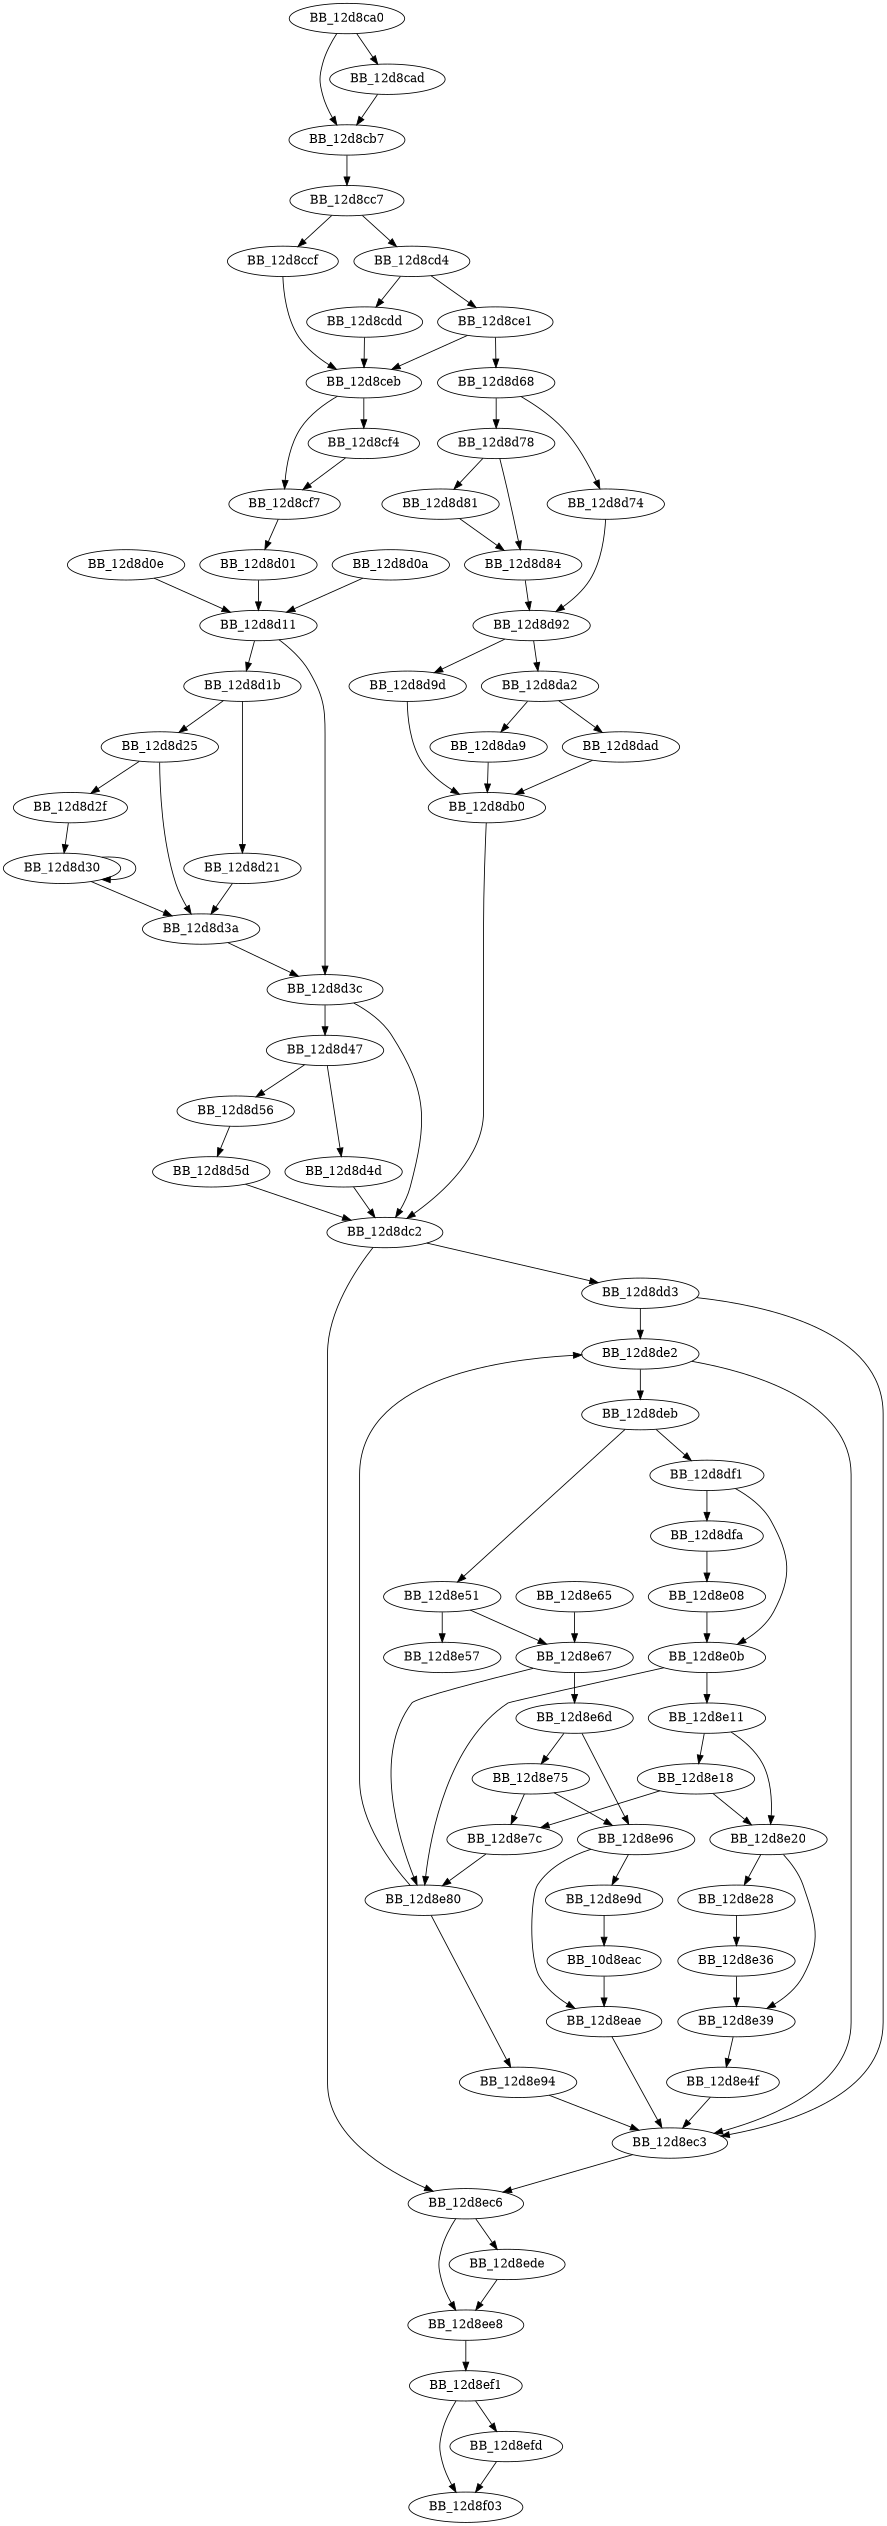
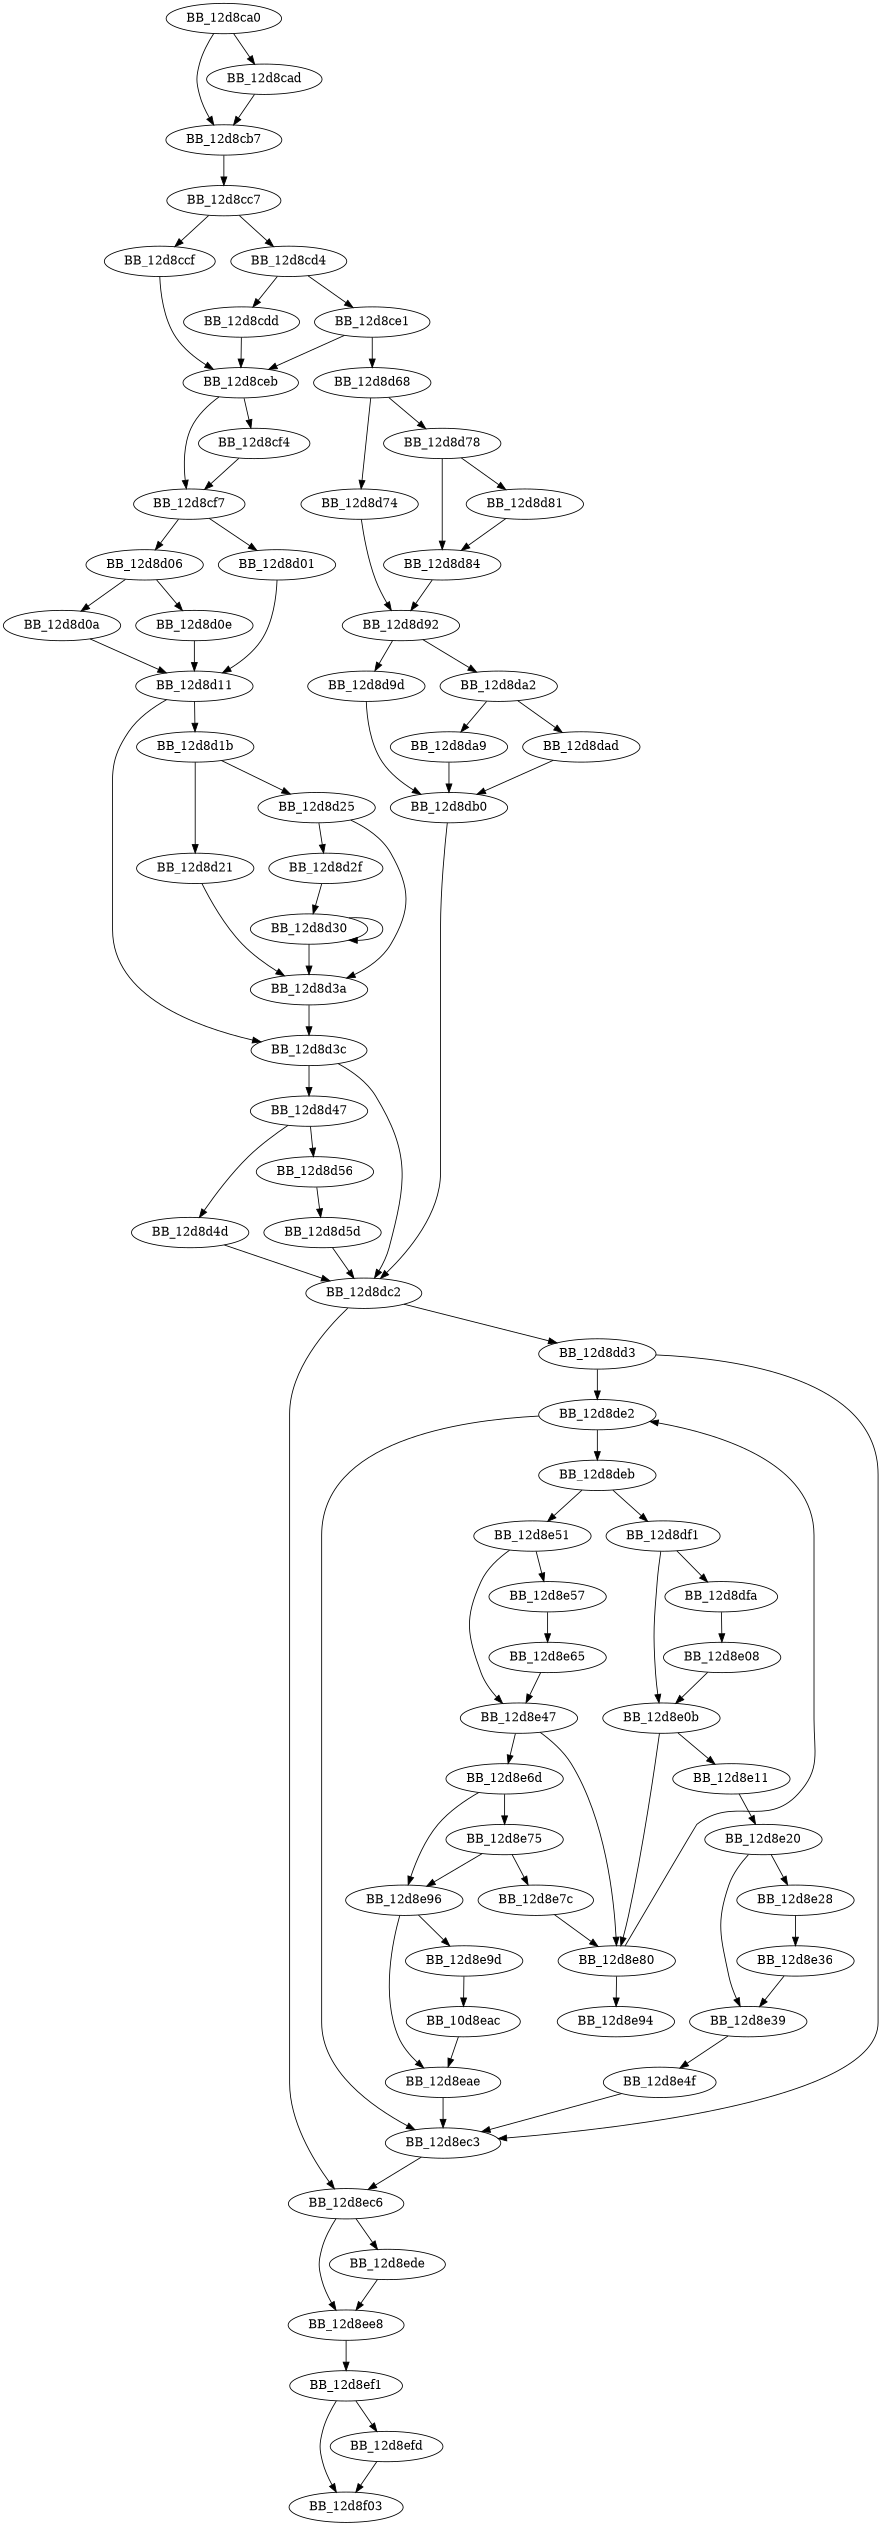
node "BB_12d8d06": added
edge "BB_12d8e57" -> "BB_12d8e65": added
node "BB_12d8e67": label "BB_12d8e67" -> "BB_12d8e47"
node "BB_12d8e18": removed
edge "BB_12d8e94" -> "BB_12d8ec3": removed
